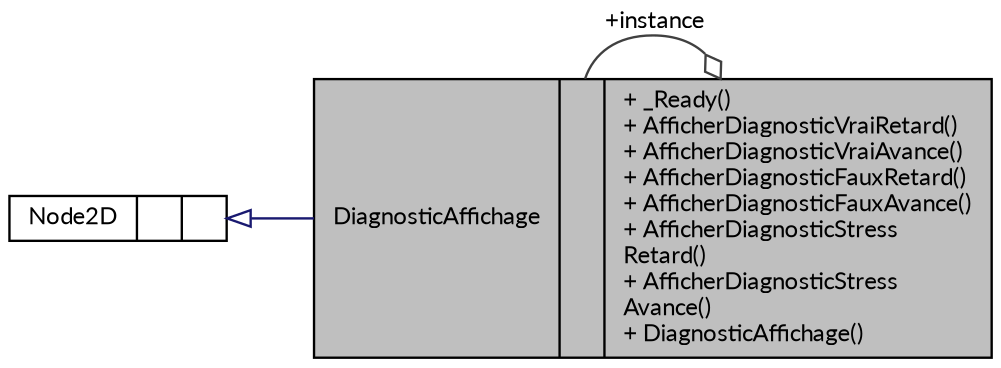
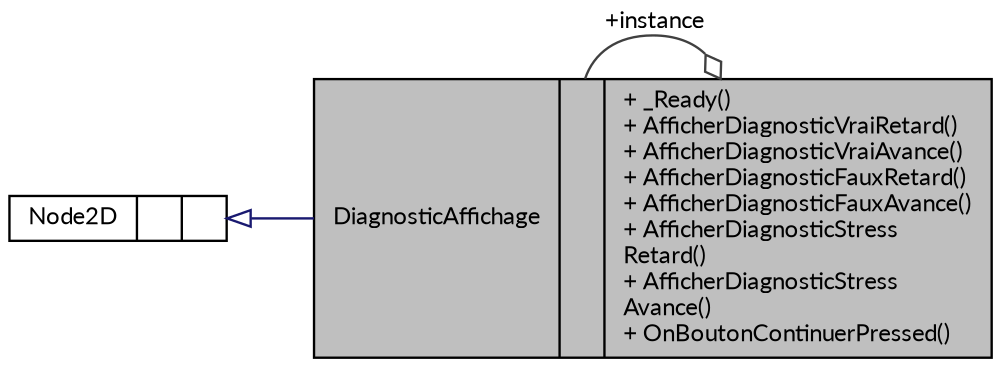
node "DiagnosticAffichage": text "+ DiagnosticAffichage()" -> "+ OnBoutonContinuerPressed()"
